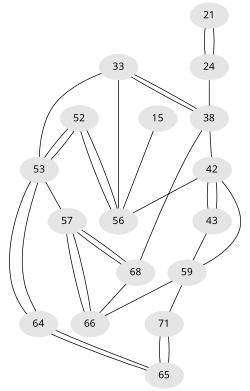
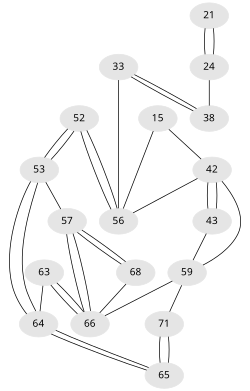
edge "33" -- "53": removed
edge "38" -- "42": now "15" -- "42"
edge "38" -- "68": removed
node "63": added
